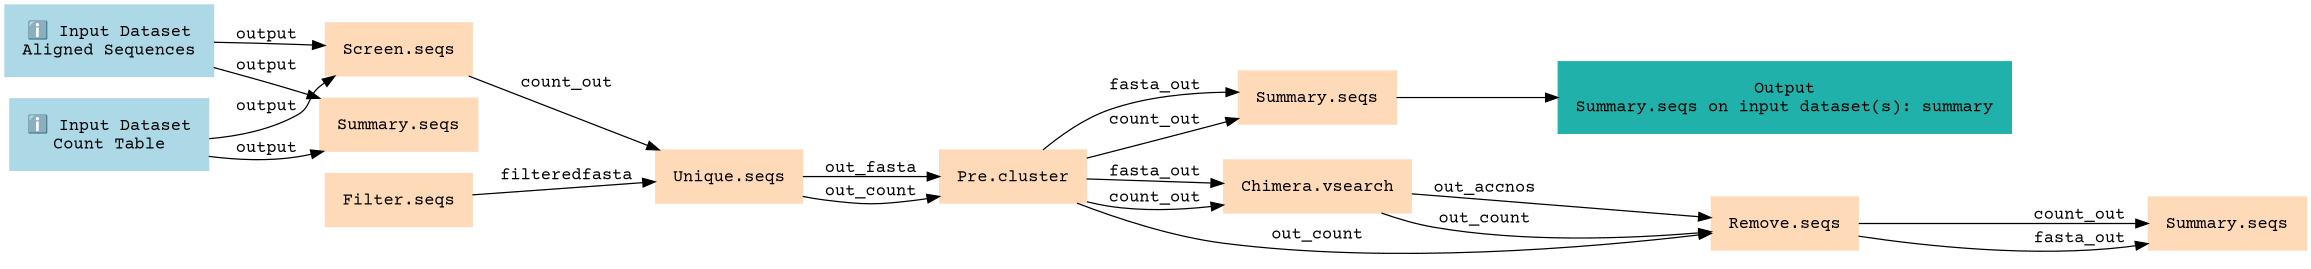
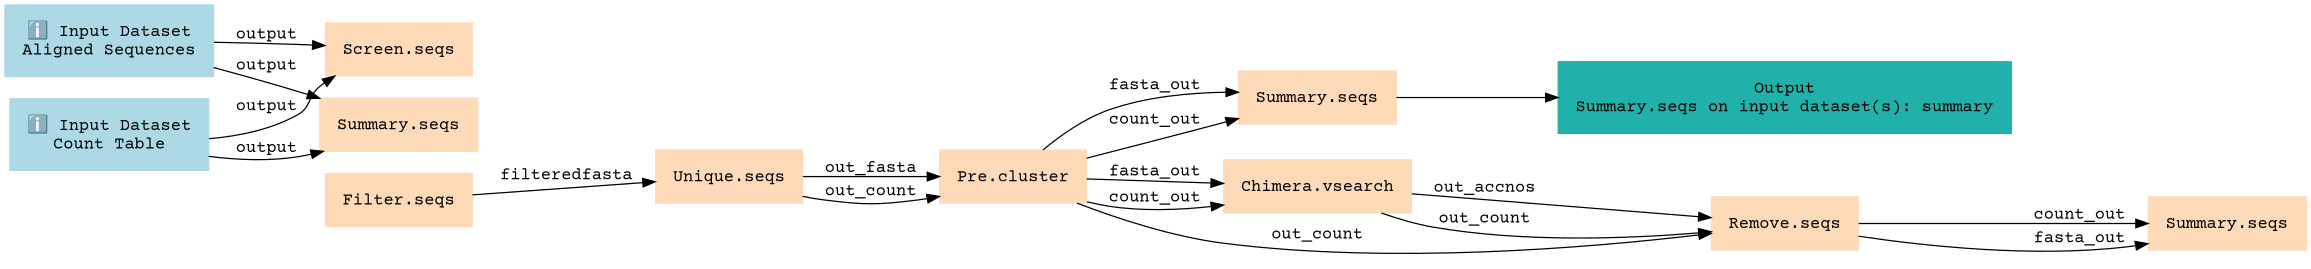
edge "Screen.seqs" -> "Unique.seqs": removed, label "count_out"
